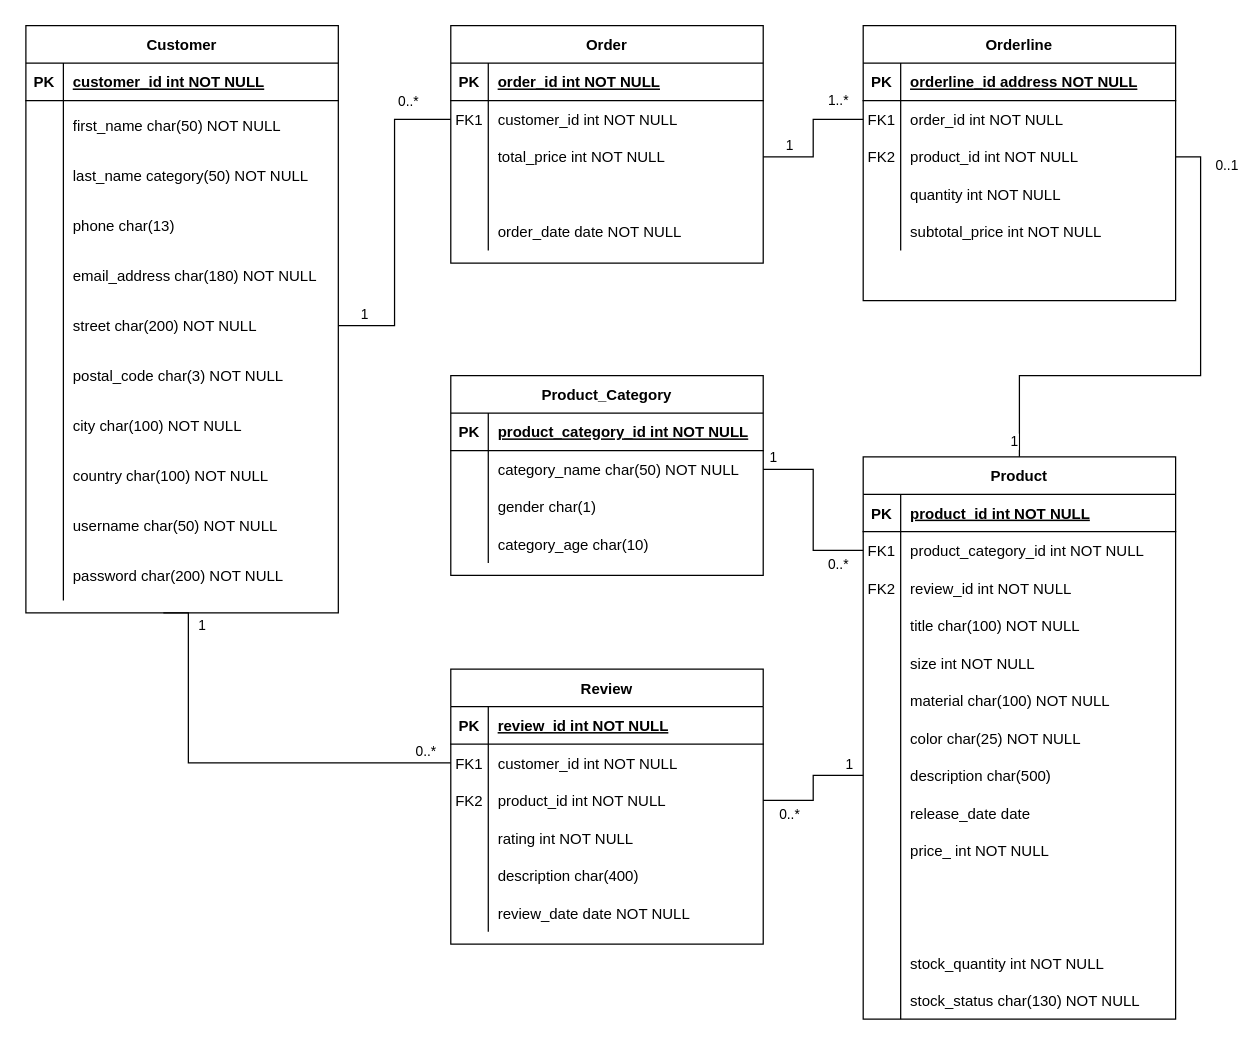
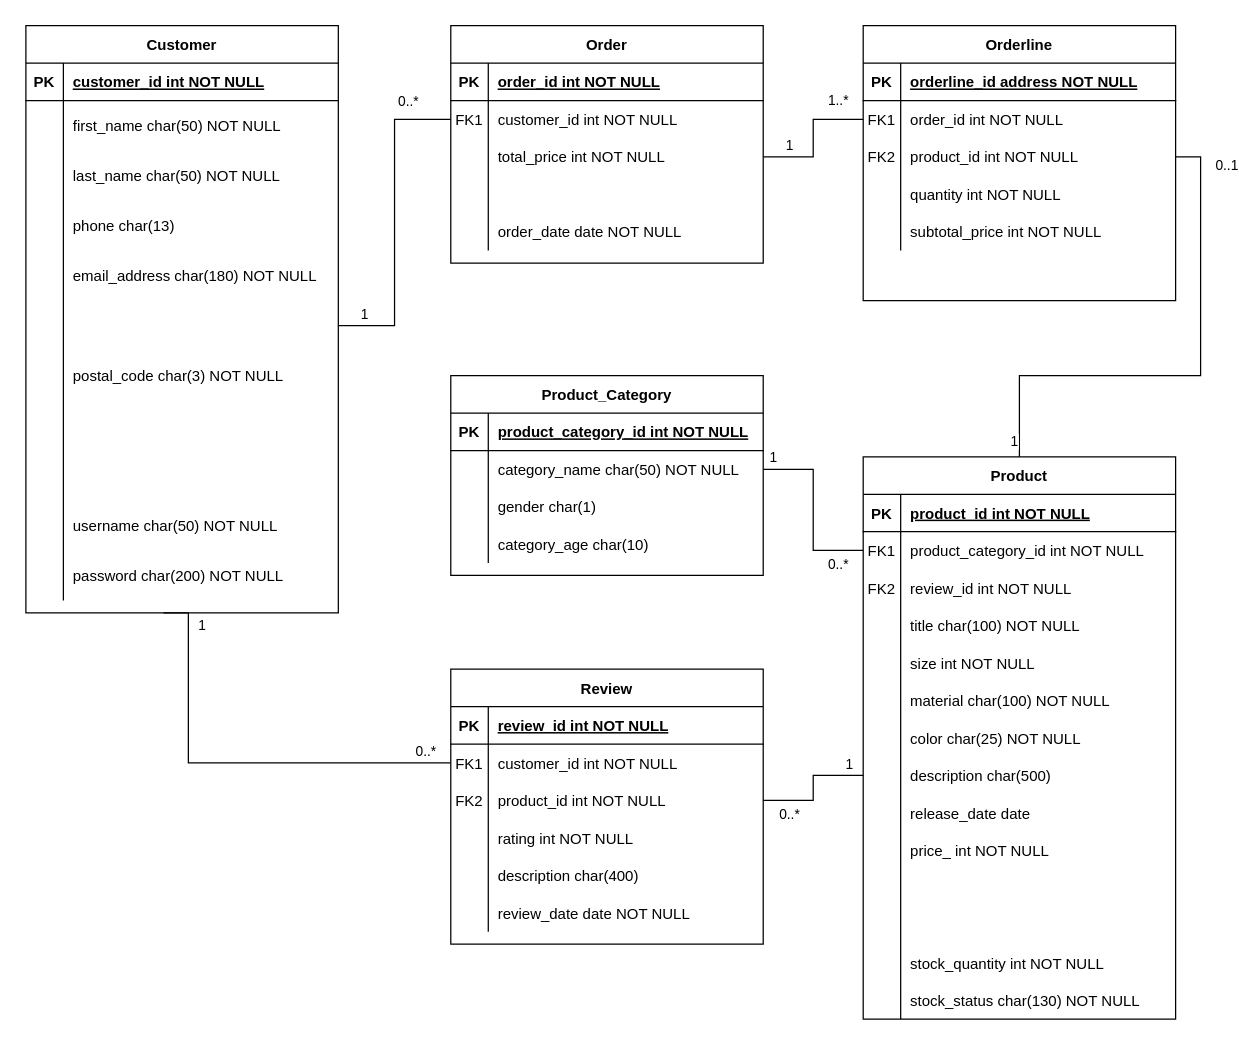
node "last_name category(50) NOT NULL": label "last_name category(50) NOT NULL" -> "last_name char(50) NOT NULL"
node "street char(200) NOT NULL": removed
node "city char(100) NOT NULL": removed
node "country char(100) NOT NULL": removed
